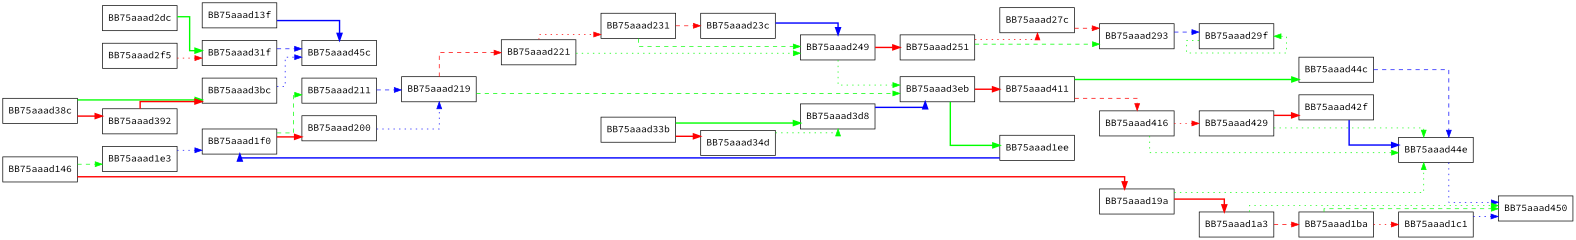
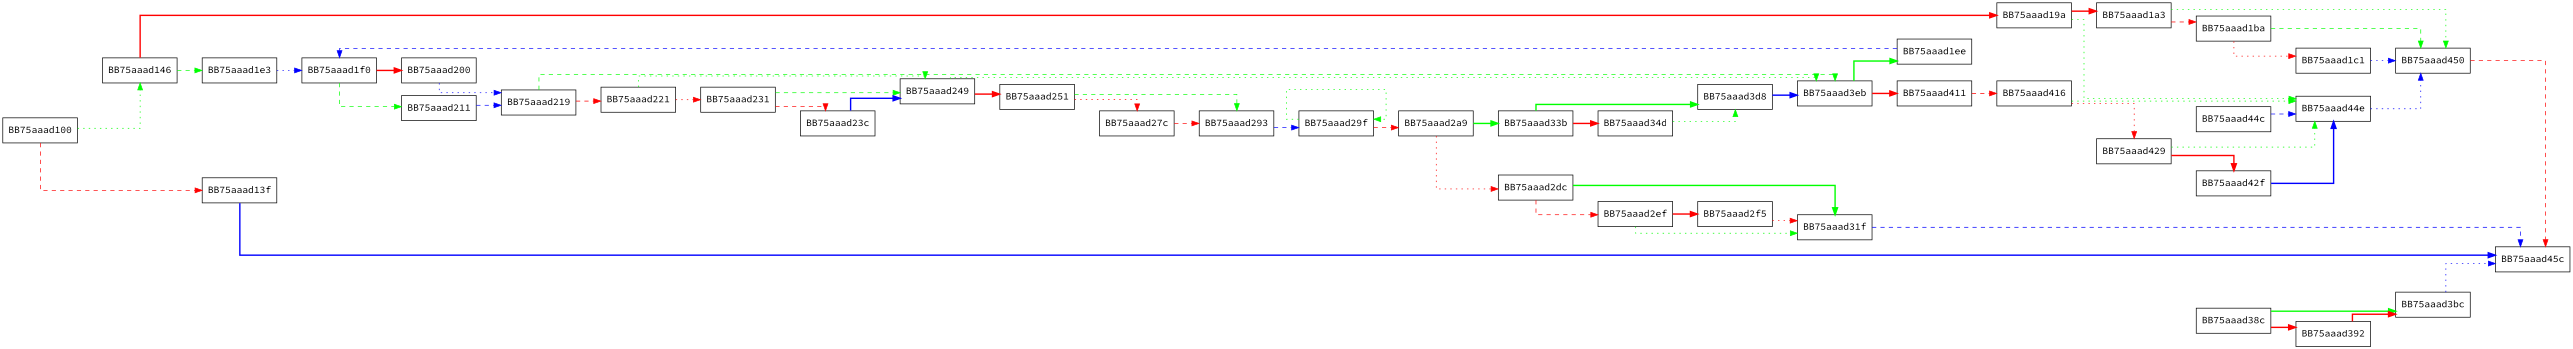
edge "BB75aaad411" -> "BB75aaad44c": removed
edge "BB75aaad450" -> "BB75aaad45c": added
node "BB75aaad2a9": added
node "BB75aaad100": added
edge "BB75aaad1ee" -> "BB75aaad1f0": style bold -> dashed
node "BB75aaad2ef": added
